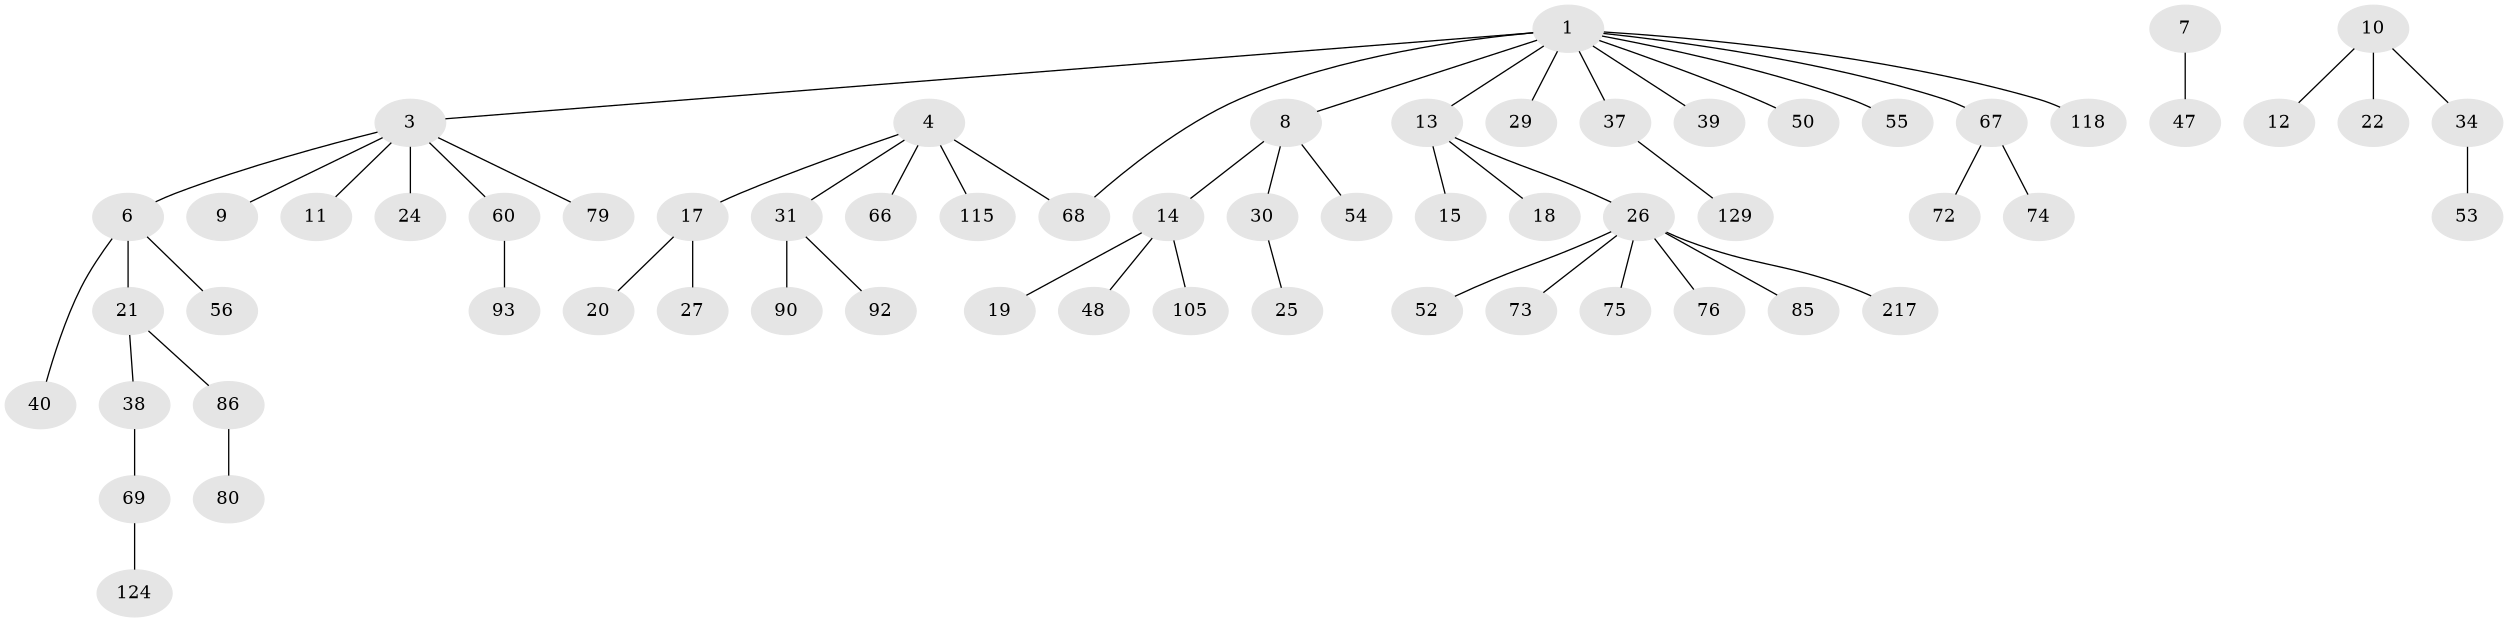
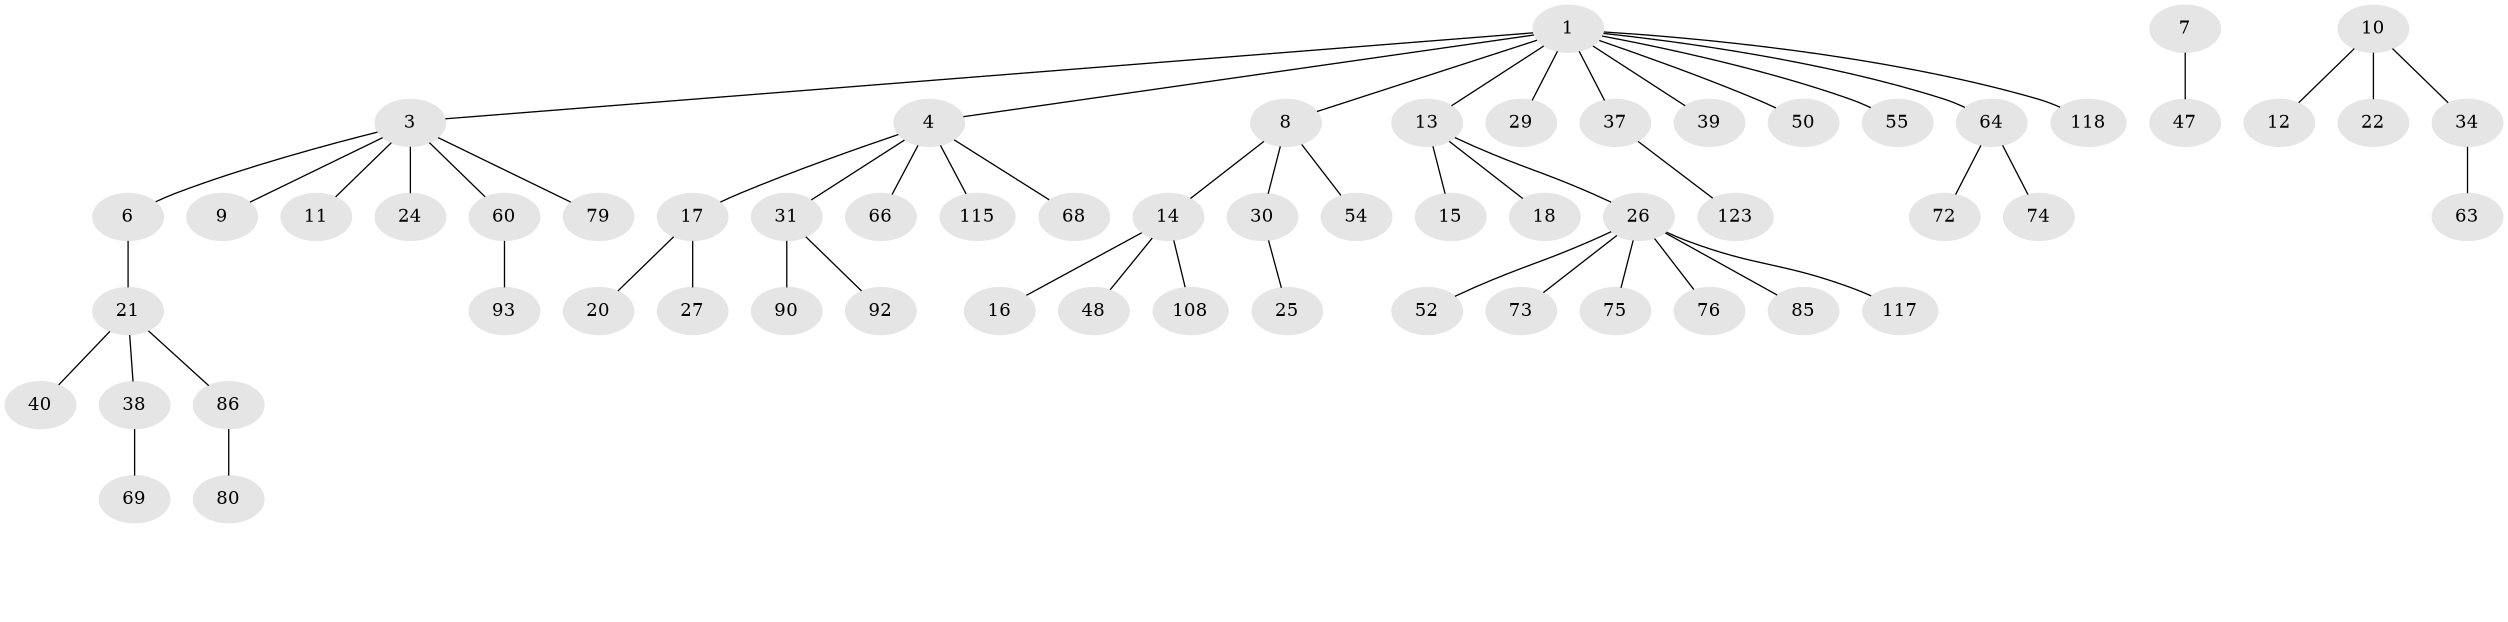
edge "1" -- "68": now "1" -- "4"
node "67": label "67" -> "64"
node "129": label "129" -> "123"
node "53": label "53" -> "63"
edge "6" -- "40": now "21" -- "40"
node "56": removed
node "19": label "19" -> "16"
node "105": label "105" -> "108"
node "217": label "217" -> "117"
node "124": removed
